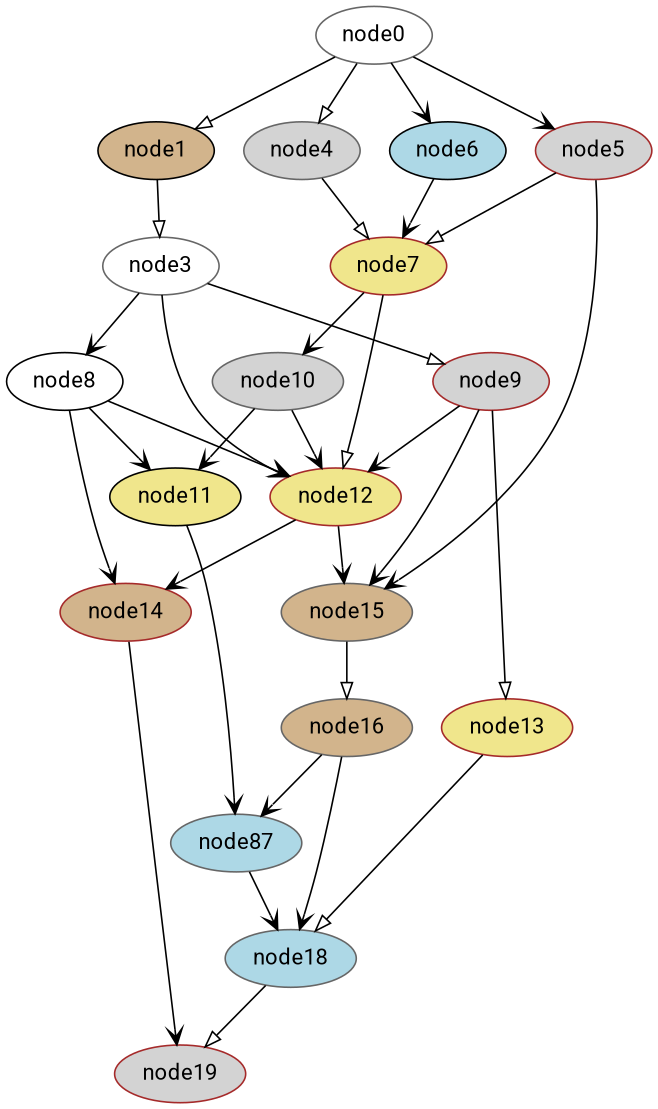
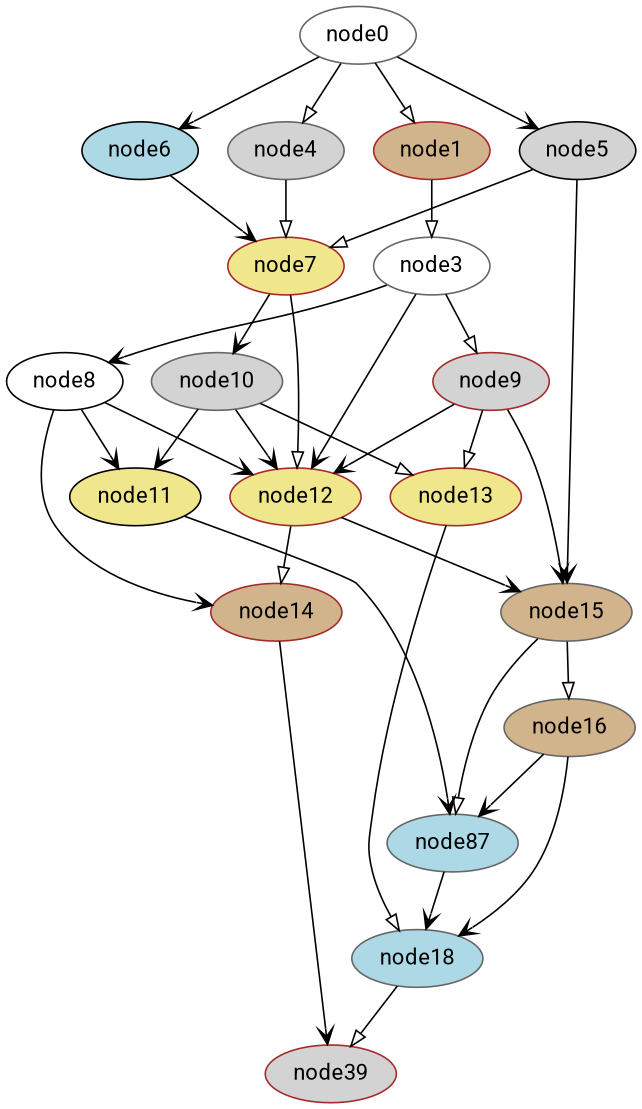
node "node1": color black -> brown
node "node5": color brown -> black
edge "node10" -> "node13": added
edge "node12" -> "node14": arrowhead vee -> onormal
edge "node15" -> "node87": added
node "node19": label "node19" -> "node39"
